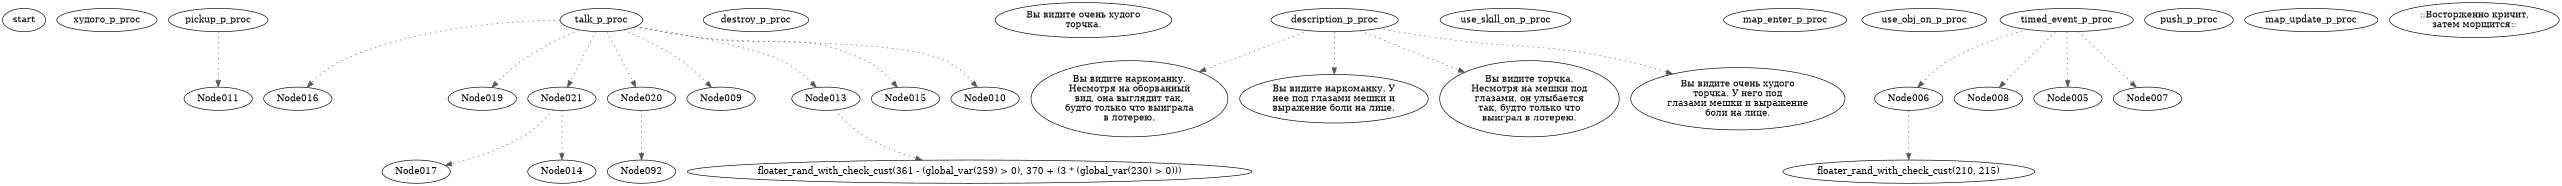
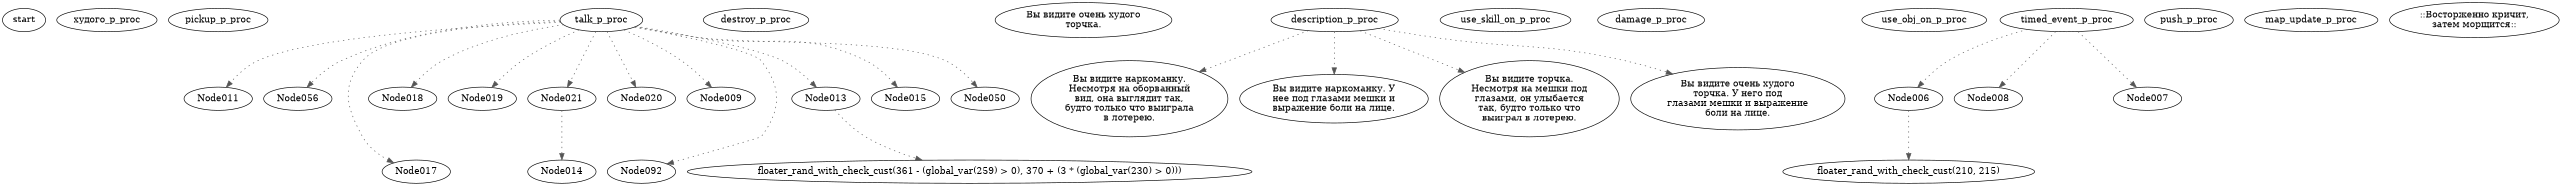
node "damage_p_proc": added
node "map_enter_p_proc": removed
edge "pickup_p_proc" -> "Node011": now "talk_p_proc" -> "Node011"
node "Node016": label "Node016" -> "Node056"
node "Node018": added
node "Node010": label "Node010" -> "Node050"
node "Node005": removed
edge "Node020" -> "Node092": now "talk_p_proc" -> "Node092"
edge "Node021" -> "Node017": now "talk_p_proc" -> "Node017"
